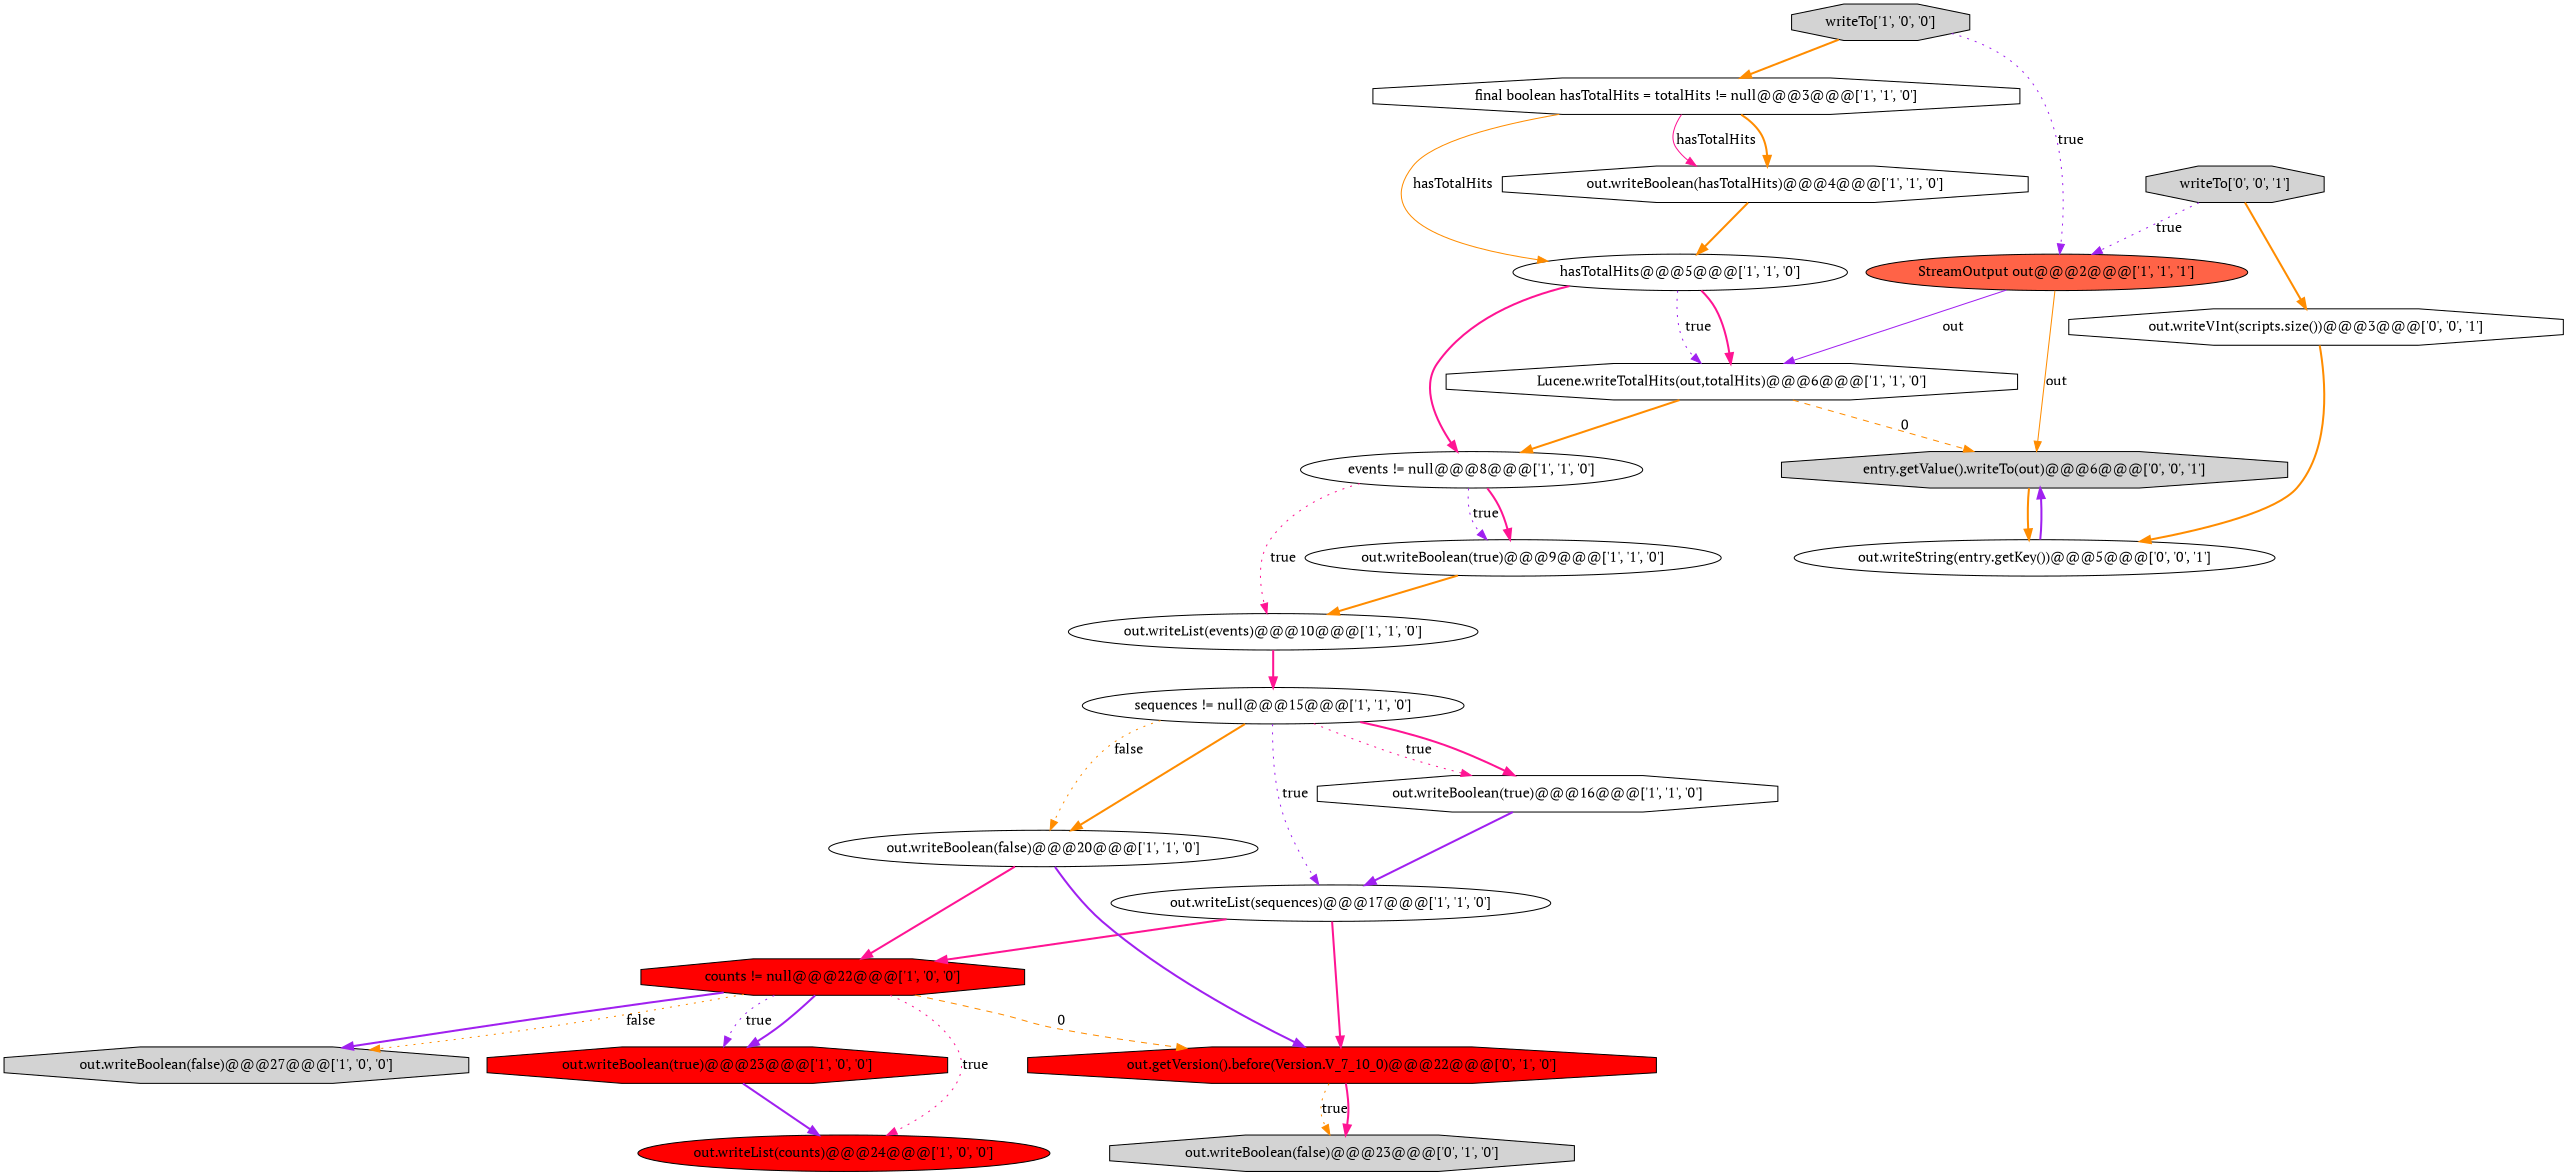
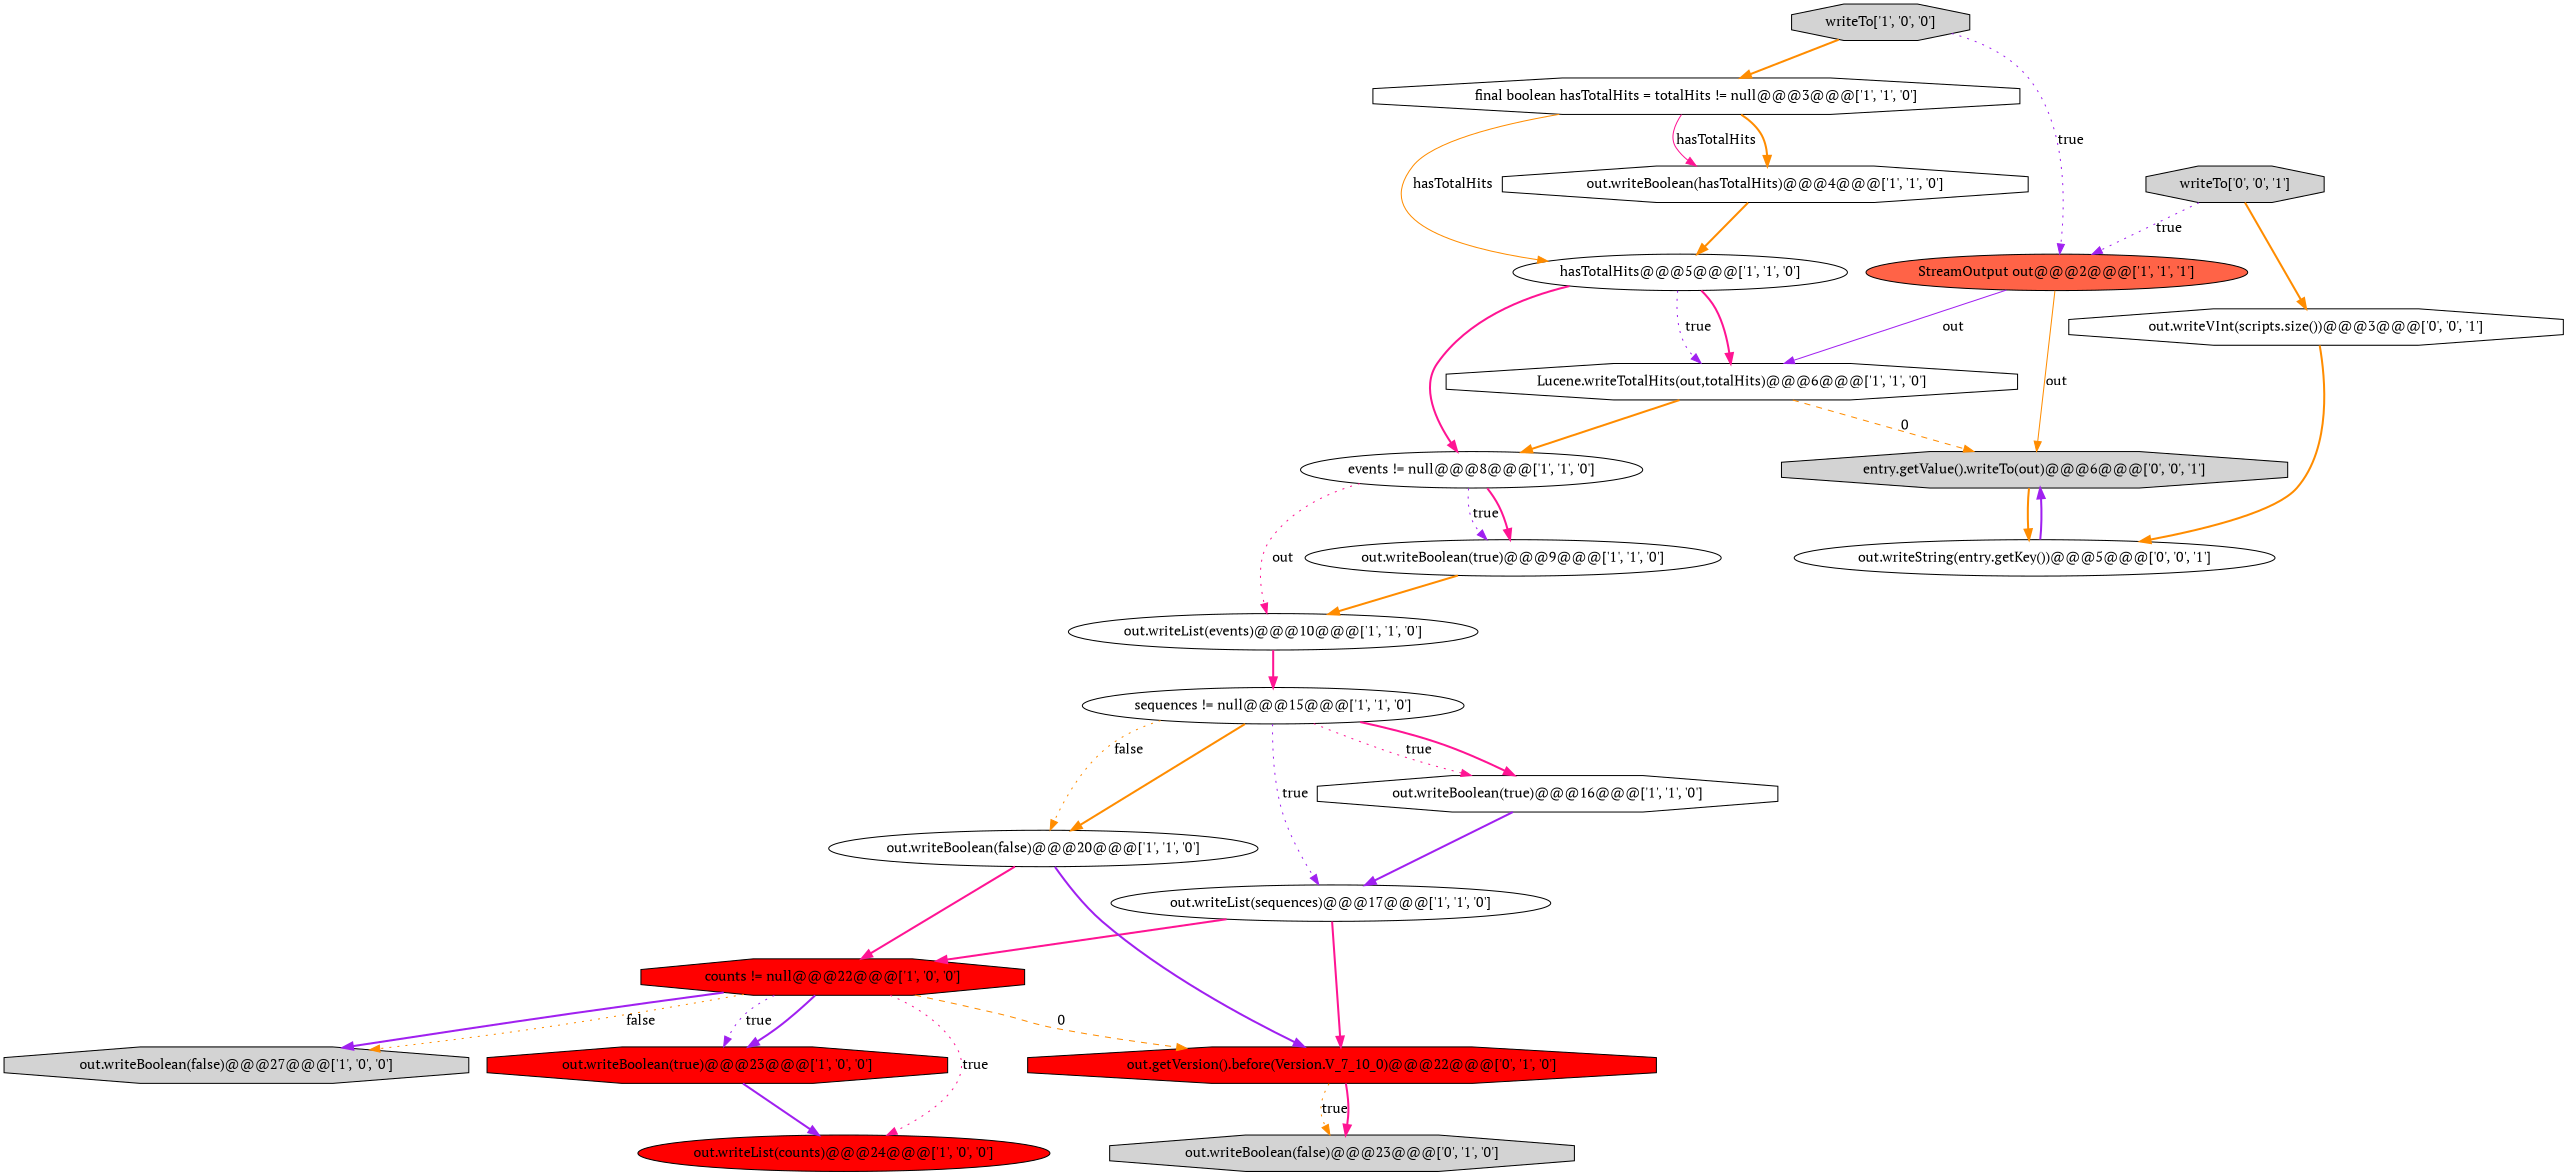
edge "events != null@@@8@@@['1', '1', '0']" -> "out.writeList(events)@@@10@@@['1', '1', '0']": label "true" -> "out"
